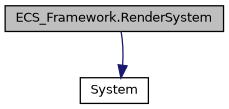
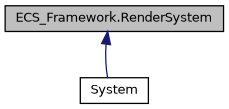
edge "ECS_Framework.RenderSystem" -> "System": reversed
